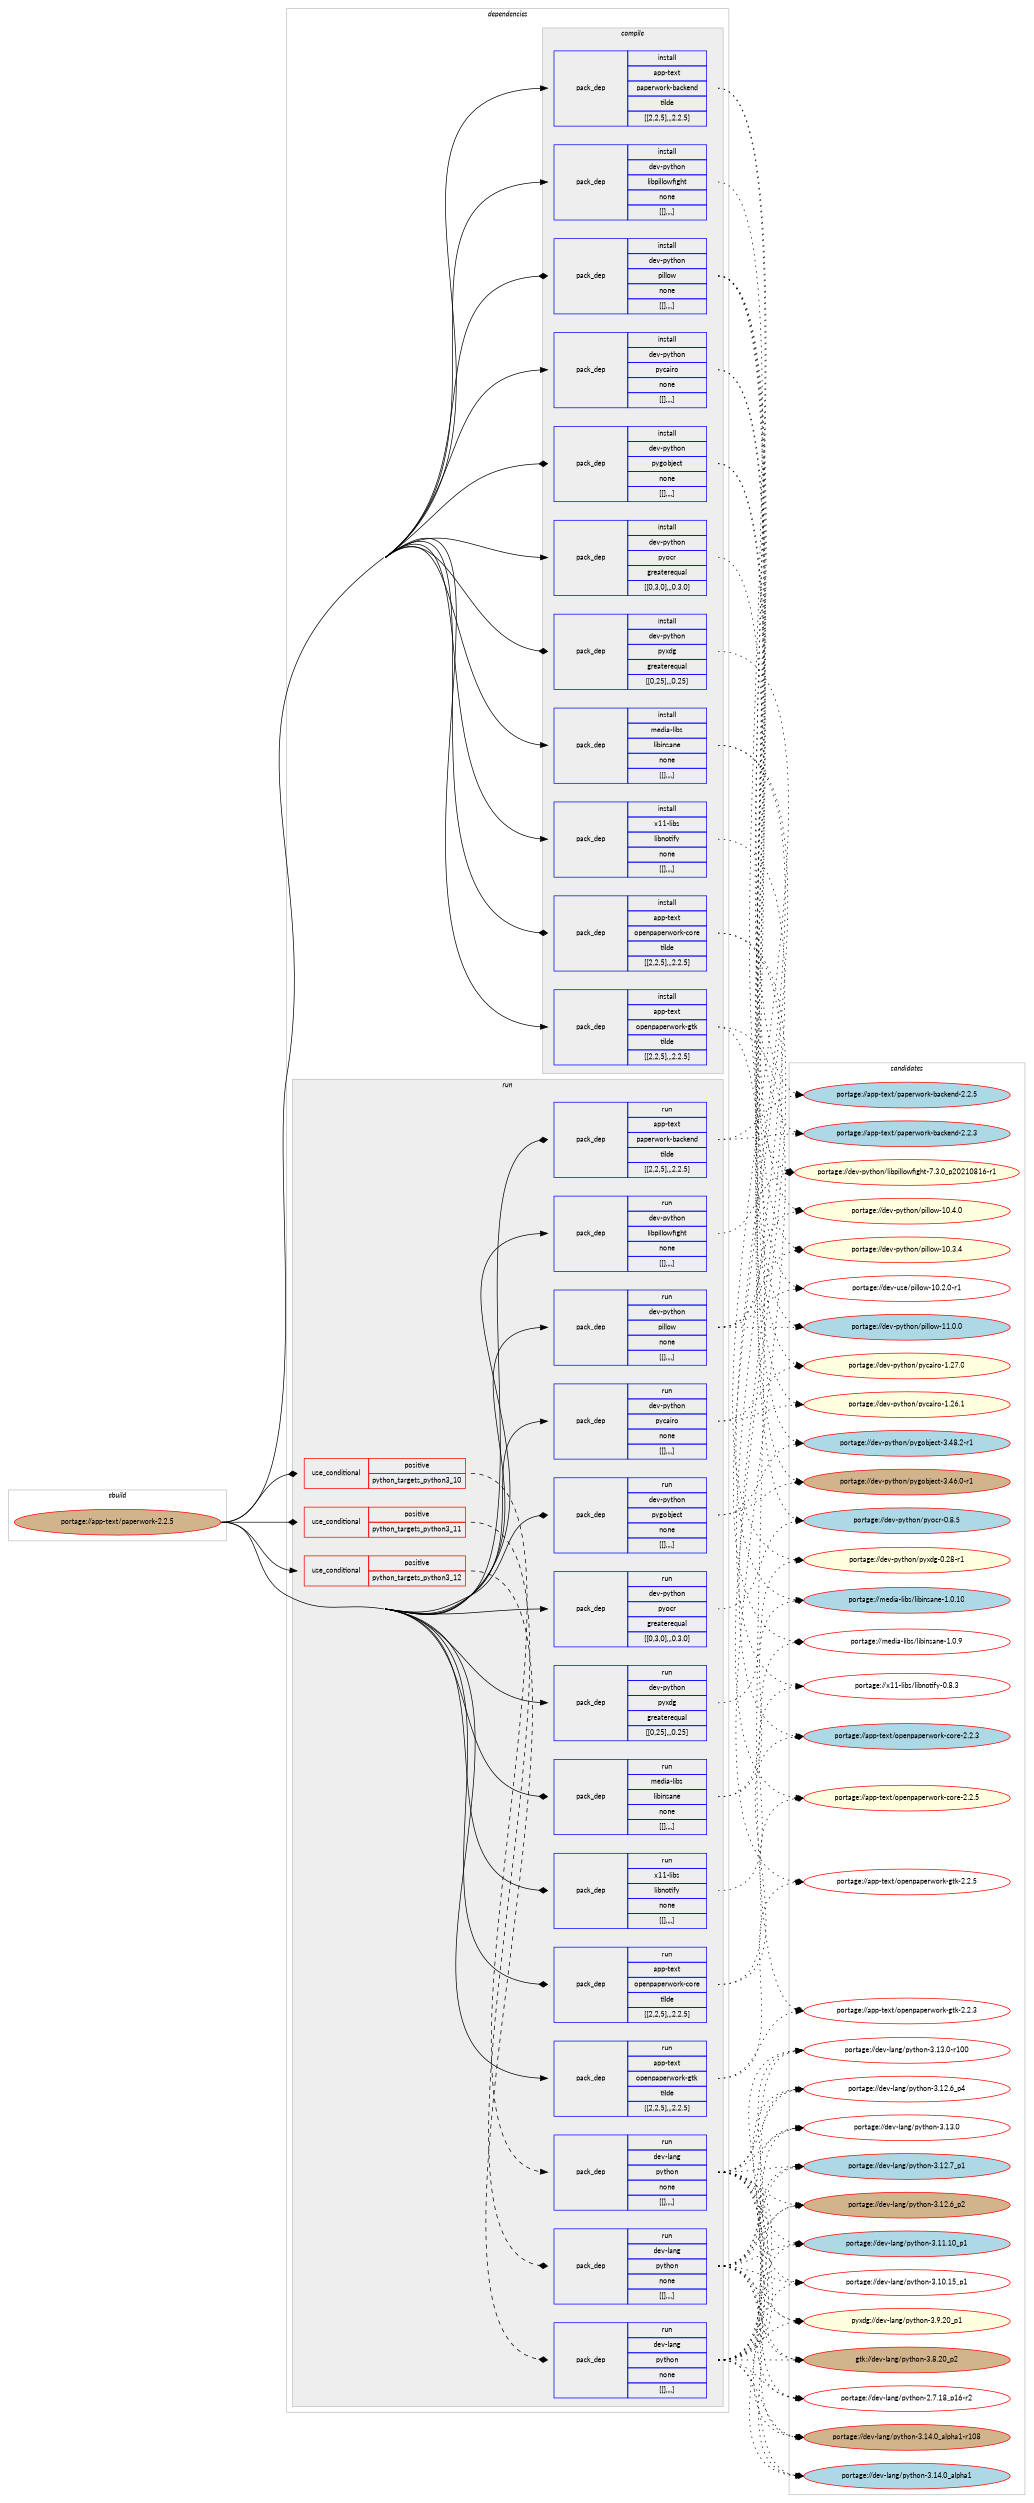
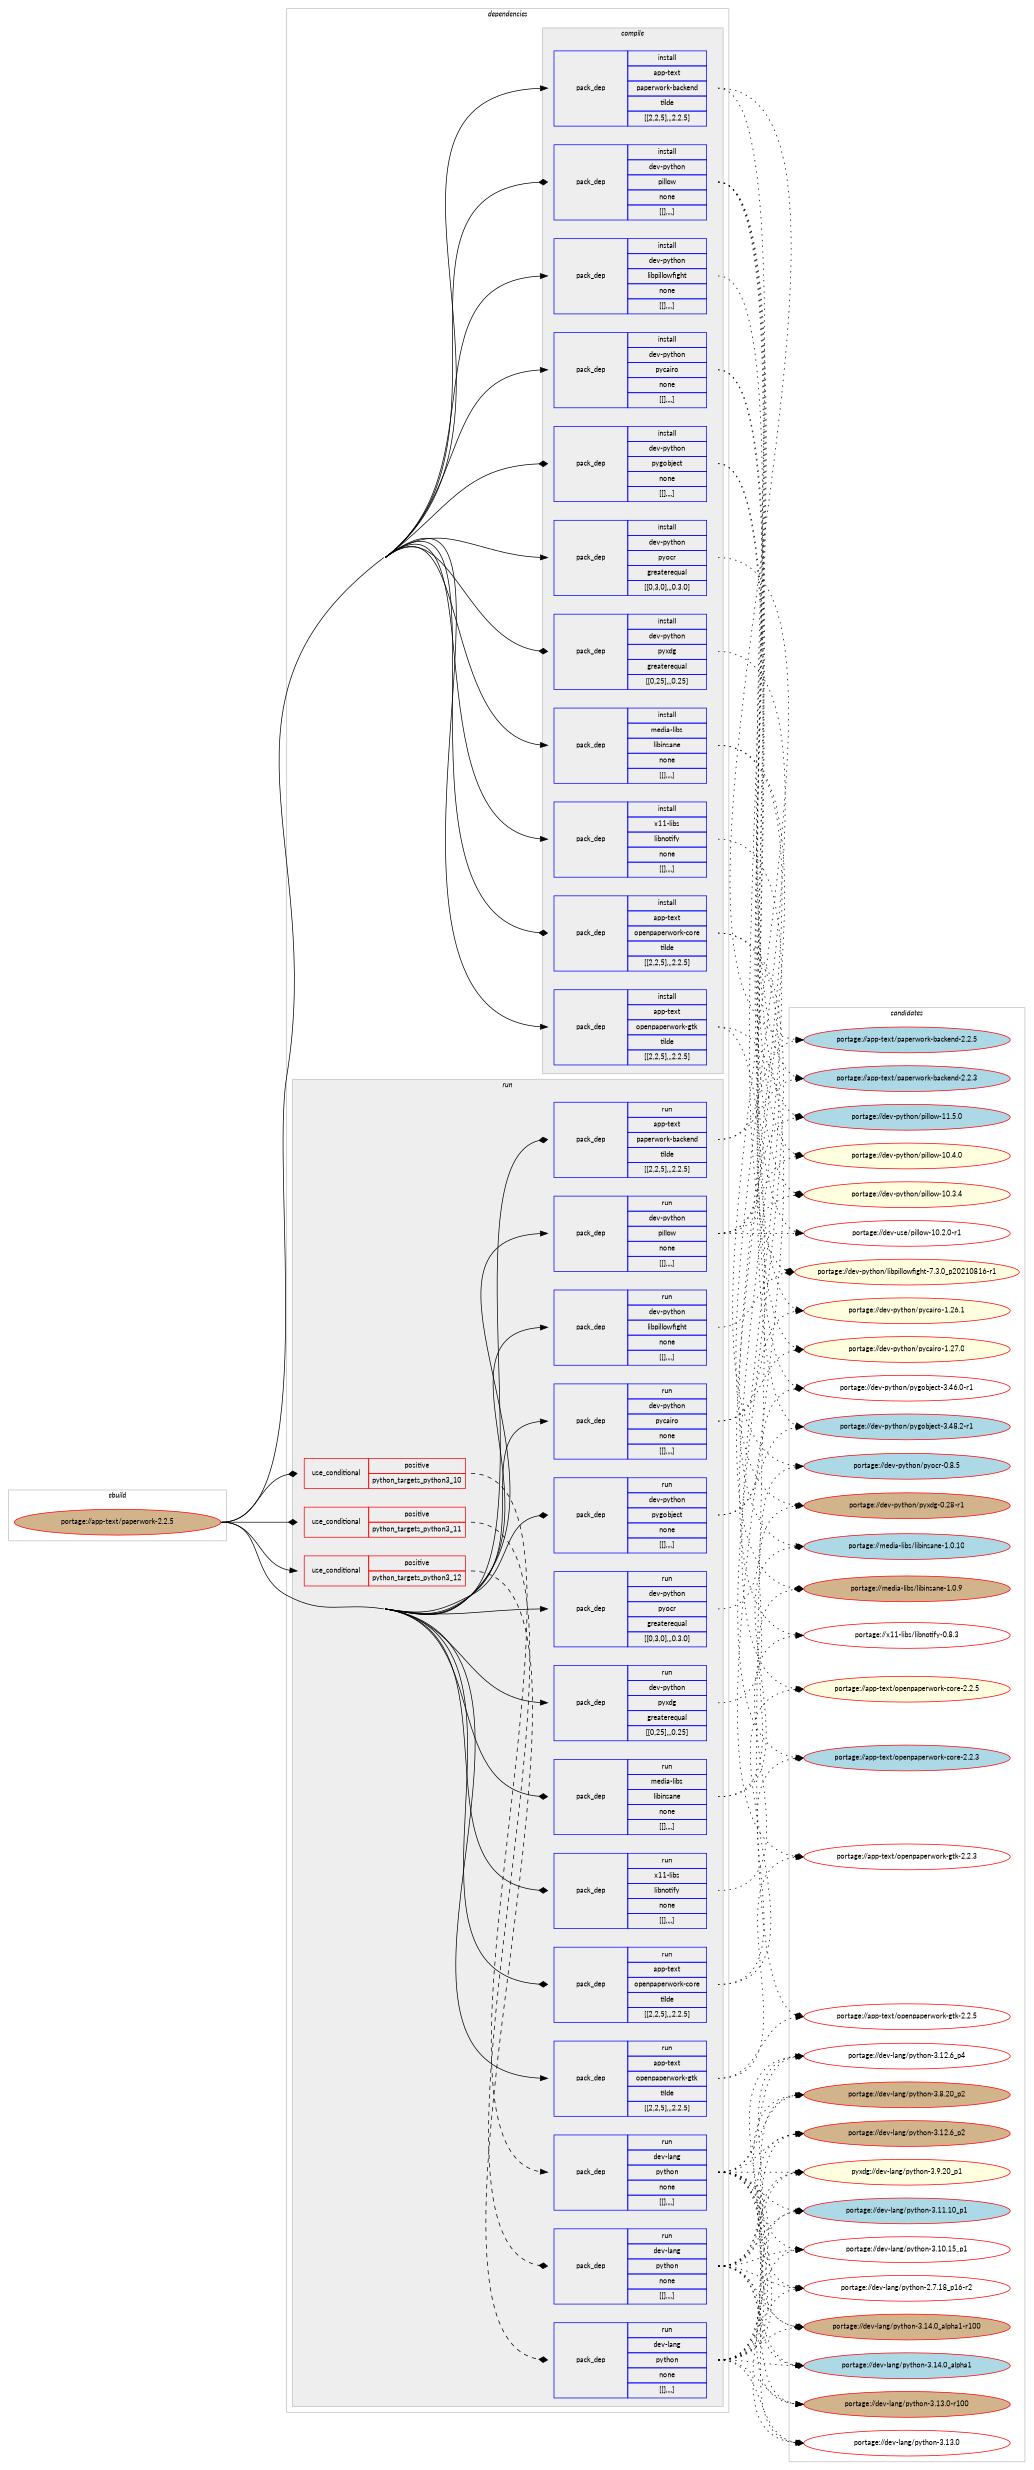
node "portage://dev-python/pillow-11.0.0": label "portage://dev-python/pillow-11.0.0" -> "portage://dev-python/pillow-11.5.0"
node "portage://dev-python/pygobject-3.46.0-r1": fillcolor tan -> white
node "portage://dev-python/pyxdg-0.28-r1": fillcolor lightyellow -> tan
node "portage://media-libs/libinsane-1.0.9": fillcolor white -> tan
node "portage://dev-lang/python-3.13.0-r100": fillcolor white -> tan
node "portage://dev-lang/python-3.12.7_p1": removed
node "gtk://dev-lang/python-3.8.20_p2": label "gtk://dev-lang/python-3.8.20_p2" -> "portage://dev-lang/python-3.8.20_p2"
node "portage://dev-lang/python-3.14.0_alpha1-r108": label "portage://dev-lang/python-3.14.0_alpha1-r108" -> "portage://dev-lang/python-3.14.0_alpha1-r100"
